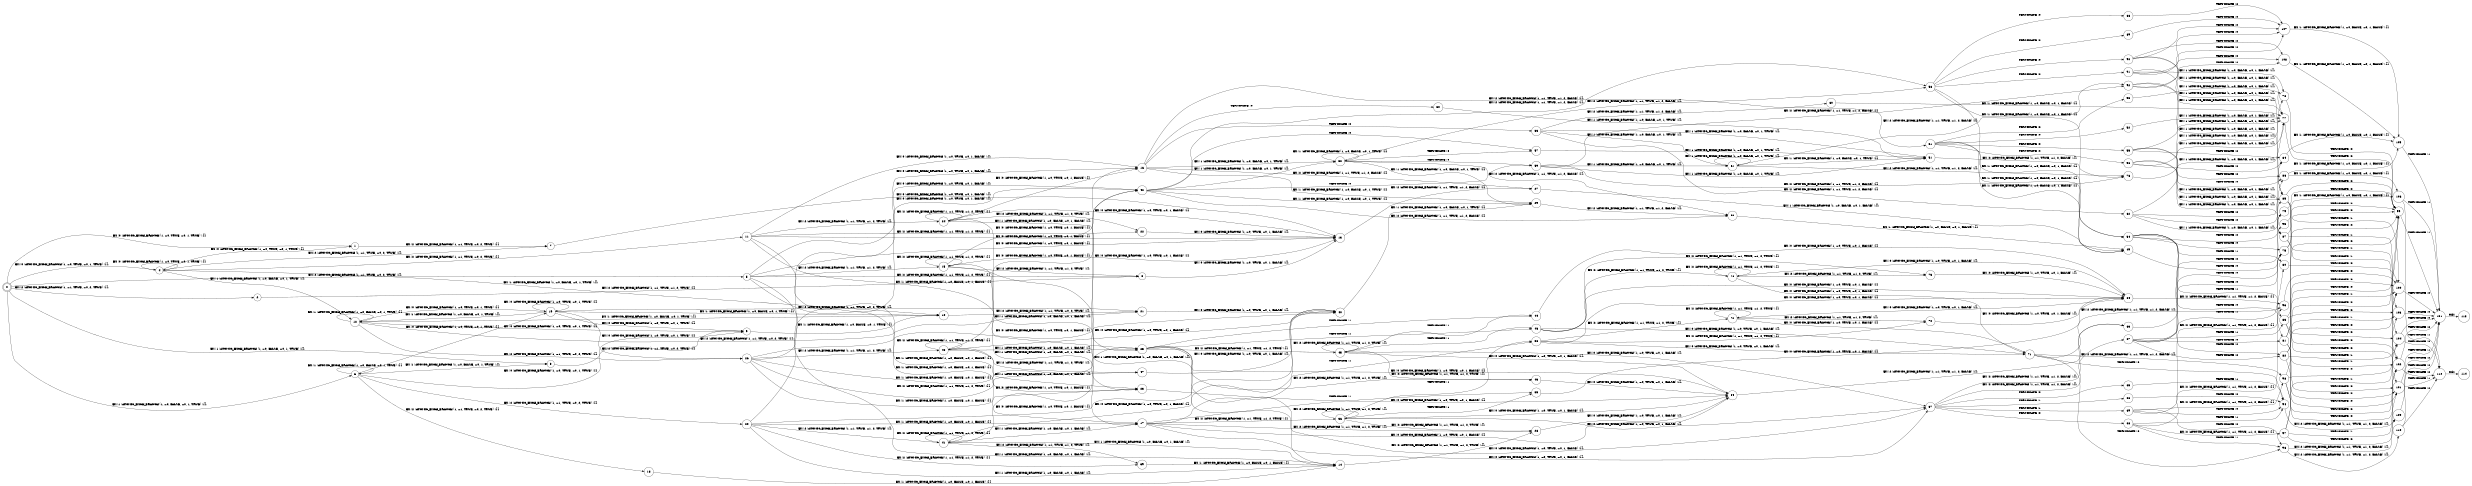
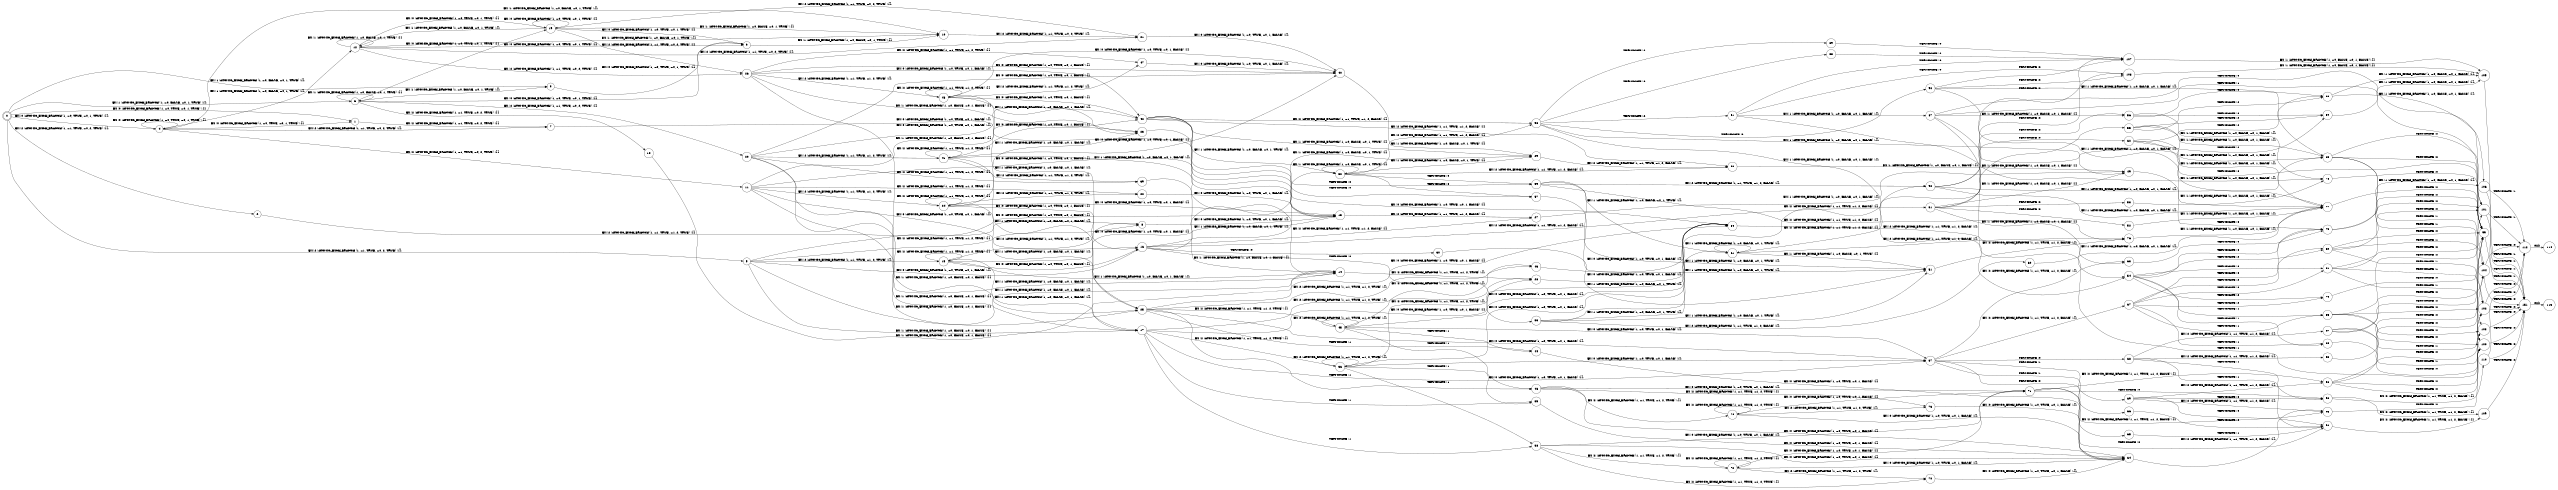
edge "56" -> "87": reversed
